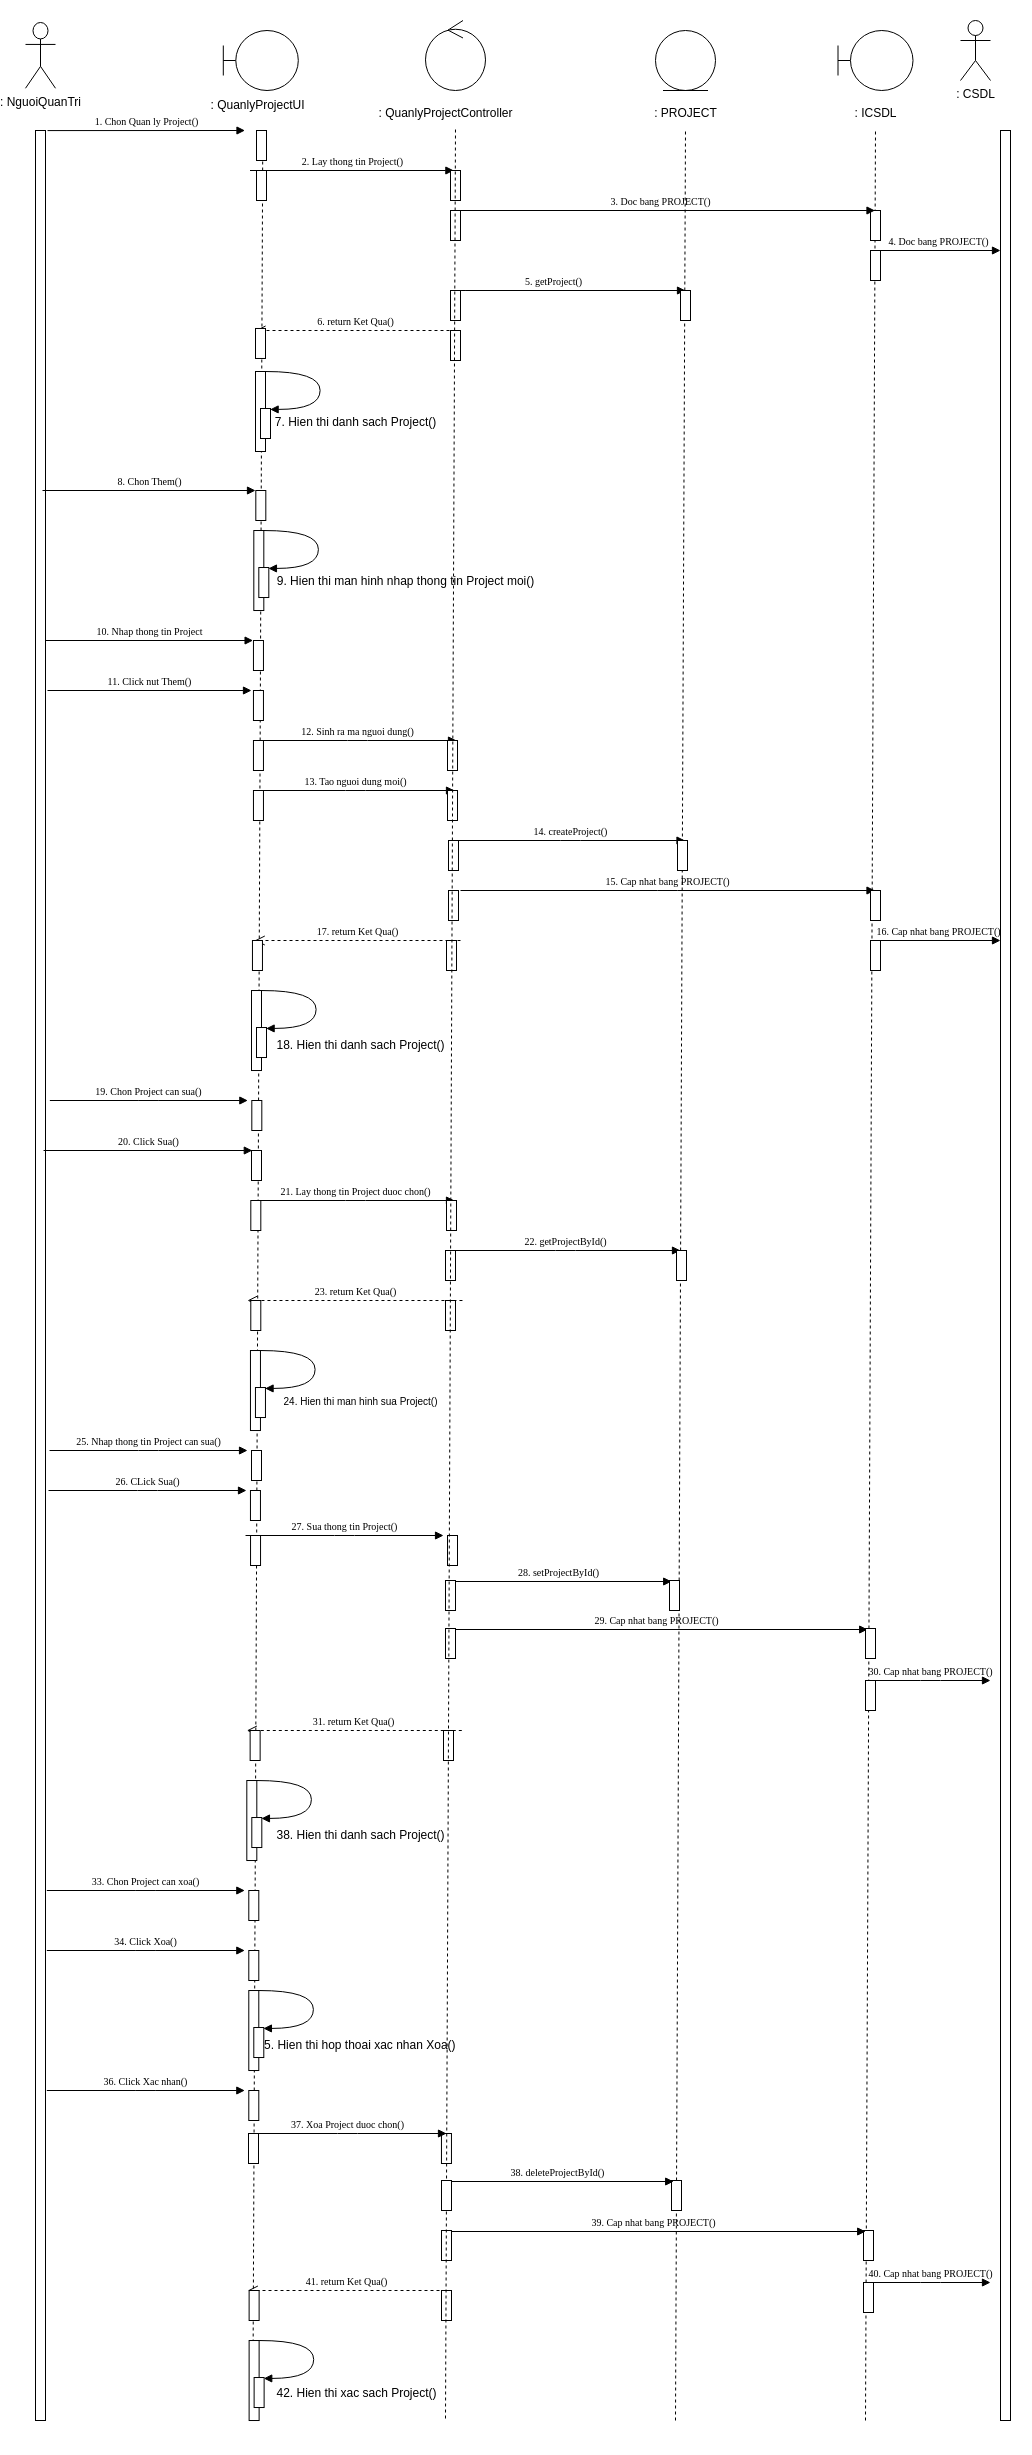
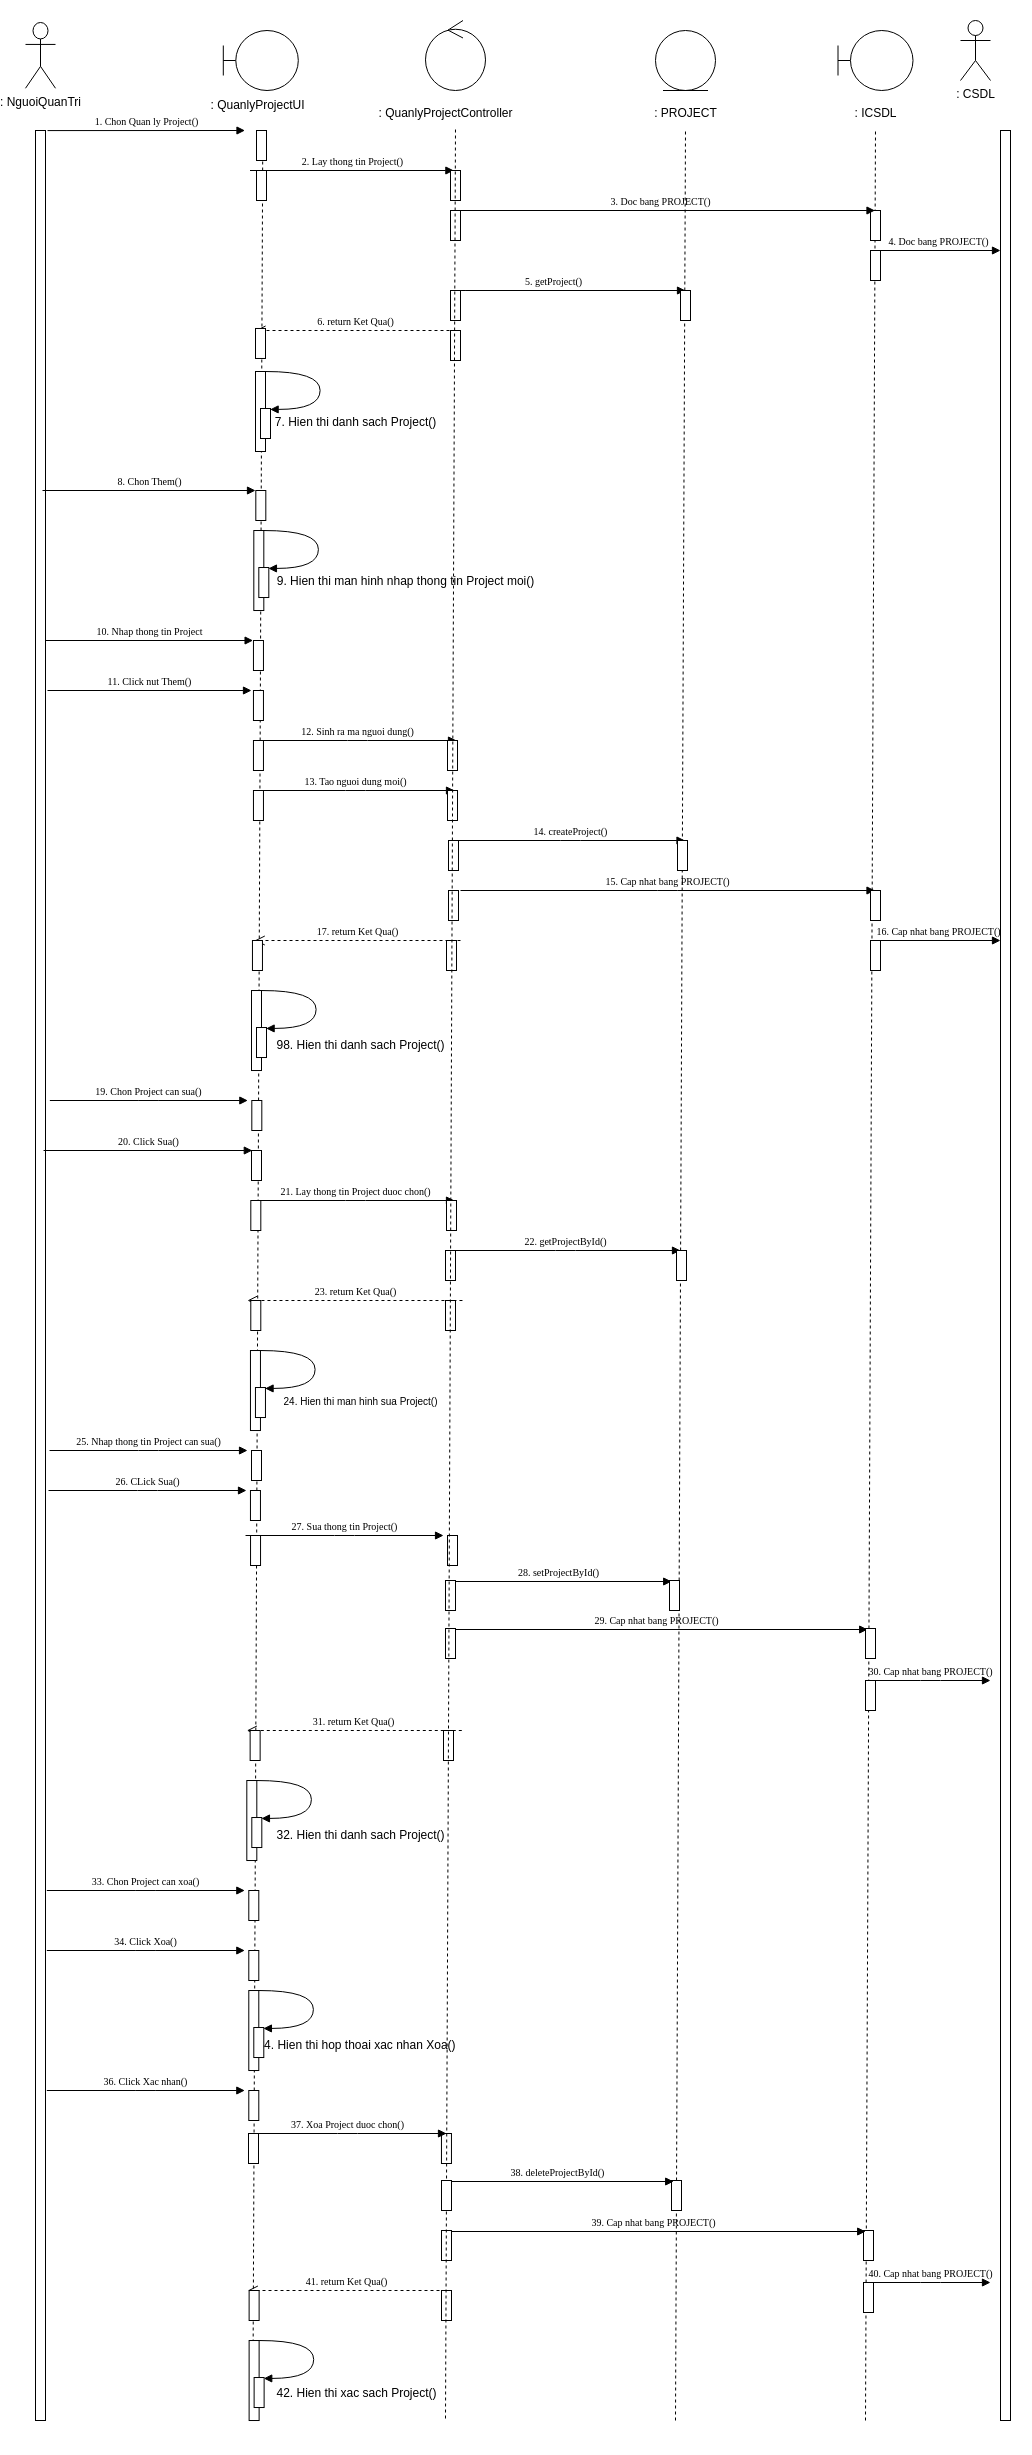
node "18. Hien thi danh sach Project()": label "18. Hien thi danh sach Project()" -> "98. Hien thi danh sach Project()"
node "38. Hien thi danh sach Project()": label "38. Hien thi danh sach Project()" -> "32. Hien thi danh sach Project()"
node "35. Hien thi hop thoai xac nhan Xoa()": label "35. Hien thi hop thoai xac nhan Xoa()" -> "34. Hien thi hop thoai xac nhan Xoa()"
